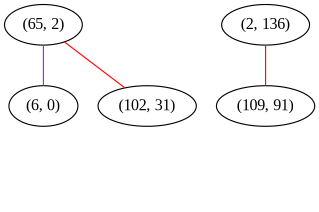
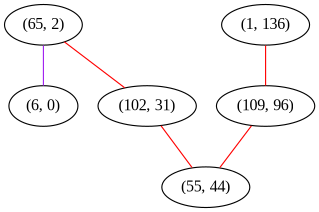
node "(2, 136)": label "(2, 136)" -> "(1, 136)"
node "(109, 91)": label "(109, 91)" -> "(109, 96)"
node "(55, 44)": added
